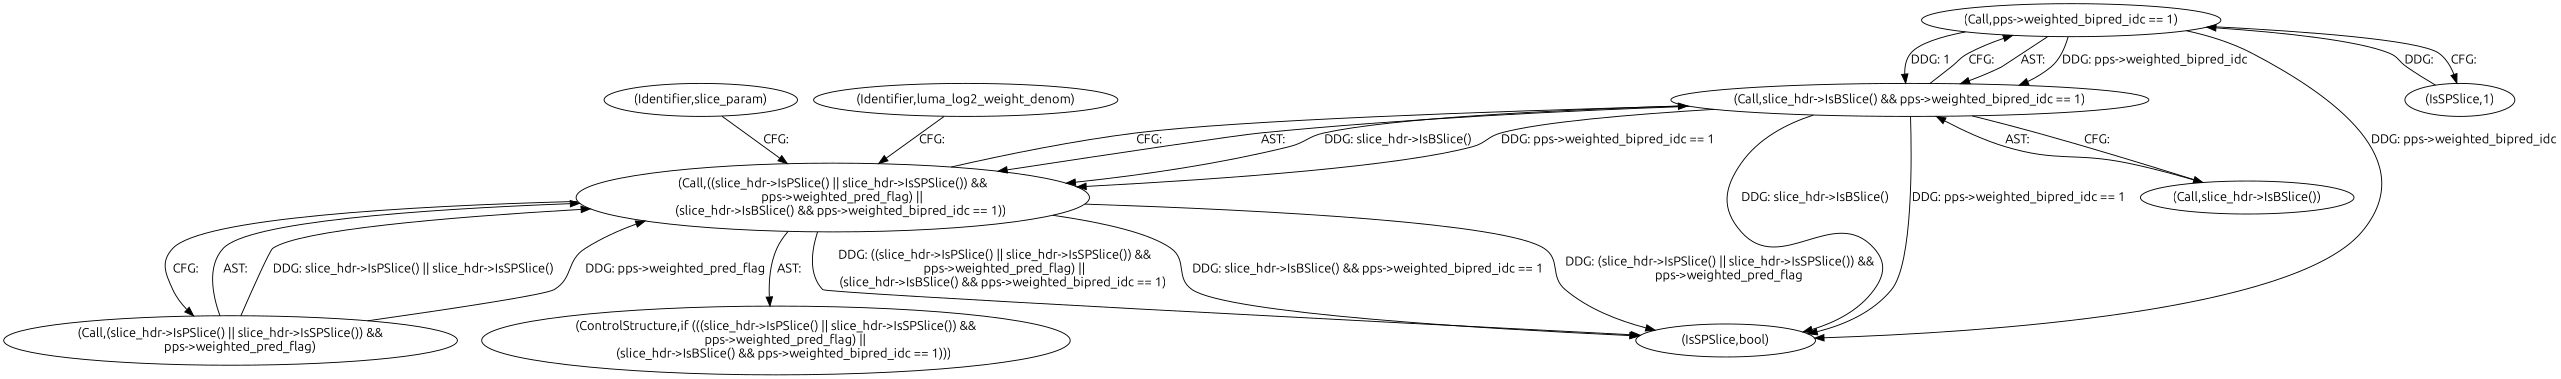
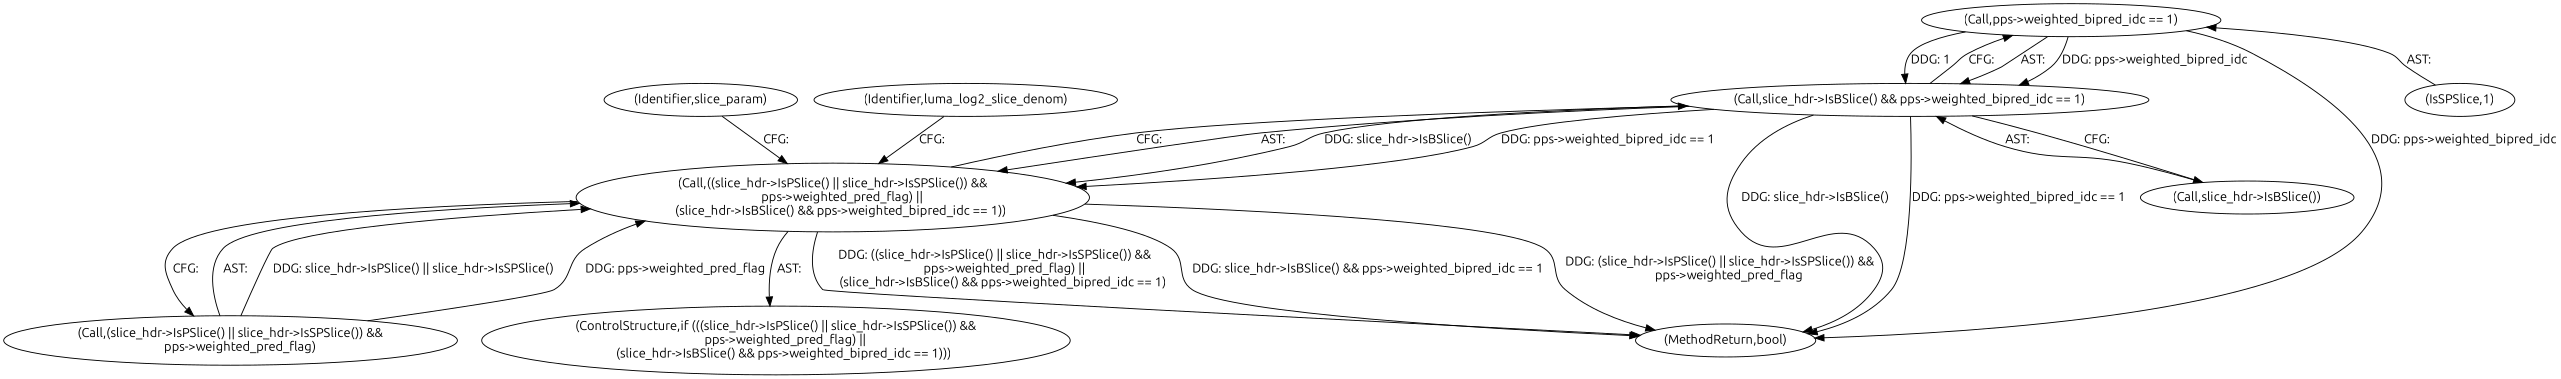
edge "(Call,pps->weighted_bipred_idc == 1)" -> "(IsSPSlice,1)": removed, label "CFG:"
edge "(IsSPSlice,1)" -> "(Call,pps->weighted_bipred_idc == 1)": label "DDG: " -> "AST: "
node "(Identifier,luma_log2_weight_denom)": label "(Identifier,luma_log2_weight_denom)" -> "(Identifier,luma_log2_slice_denom)"
node "(IsSPSlice,bool)": label "(IsSPSlice,bool)" -> "(MethodReturn,bool)"
